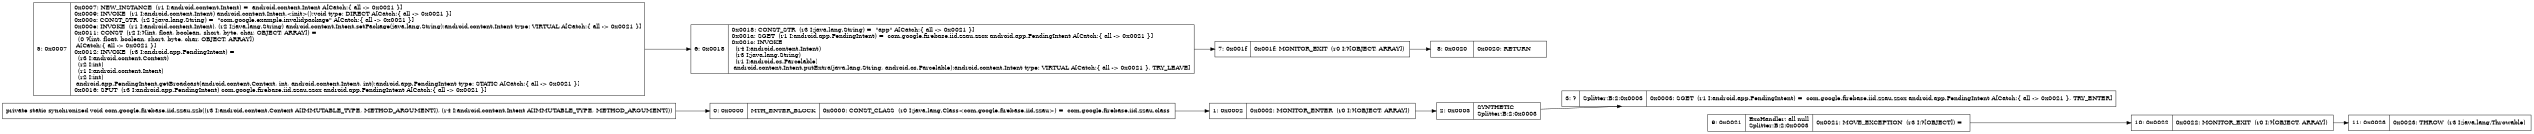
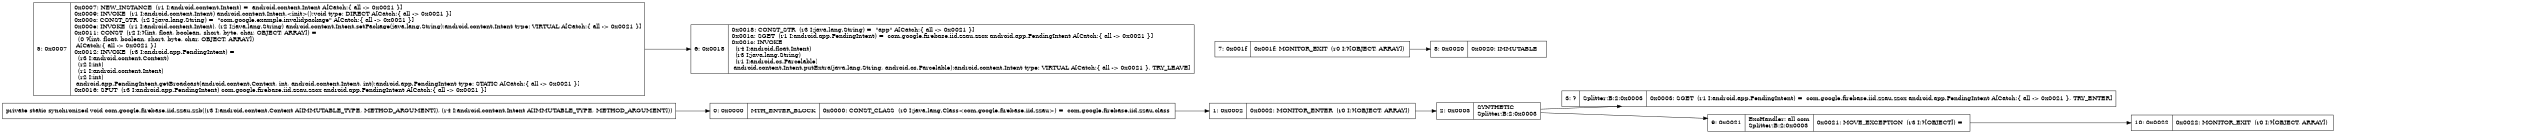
node "6: 0x0018": text "(r4 I:android.content.Intent)" -> "(r4 I:android.float.Intent)"
edge "6: 0x0018" -> "7: 0x001f": removed
node "8: 0x0020": text "0x0020: RETURN" -> "0x0020: IMMUTABLE"
edge "2: 0x0003" -> "9: 0x0021": added
node "9: 0x0021": text "ExcHandler: all null" -> "ExcHandler: all com"
node "11: 0x0023": removed
